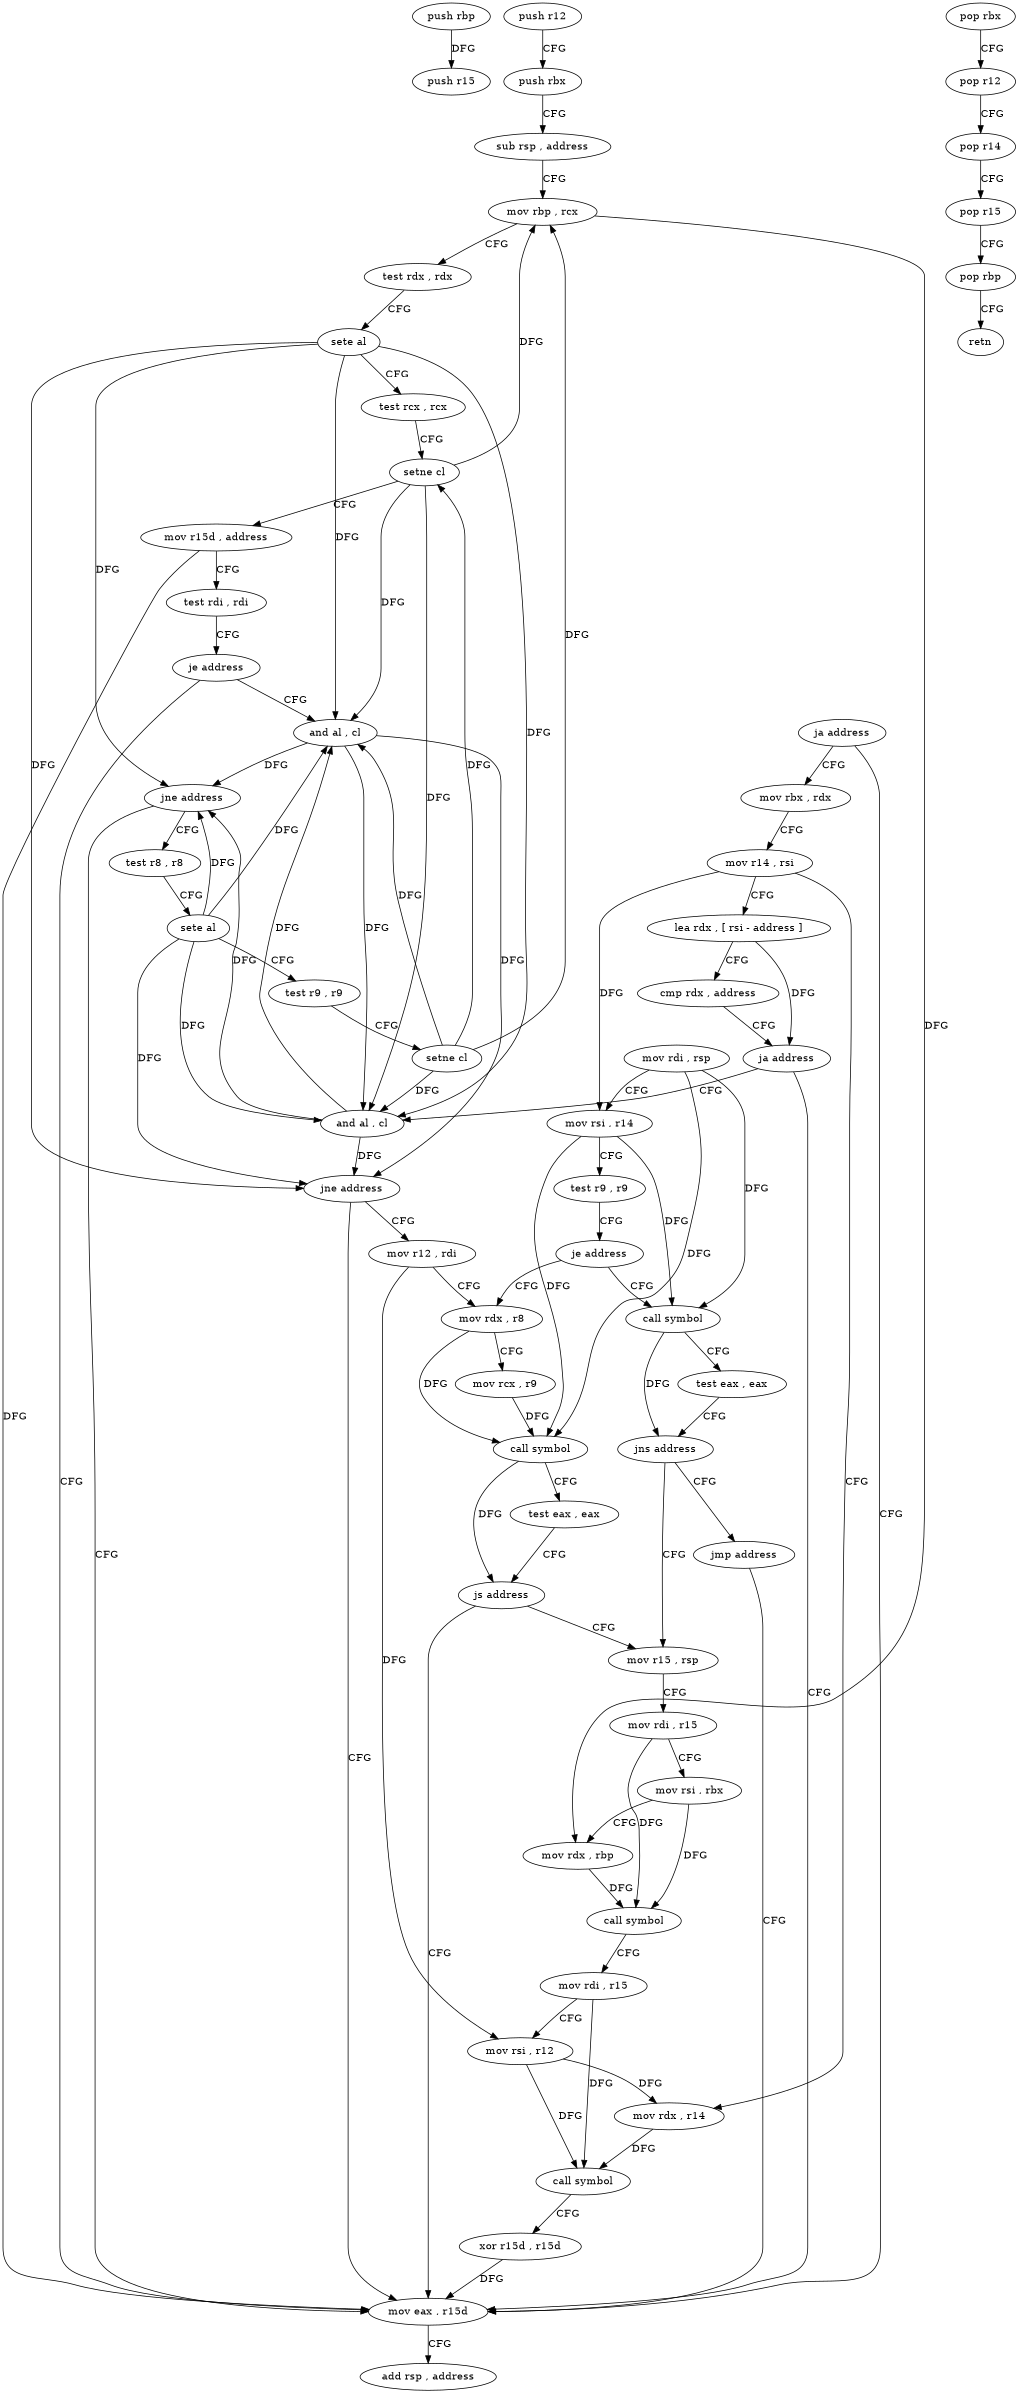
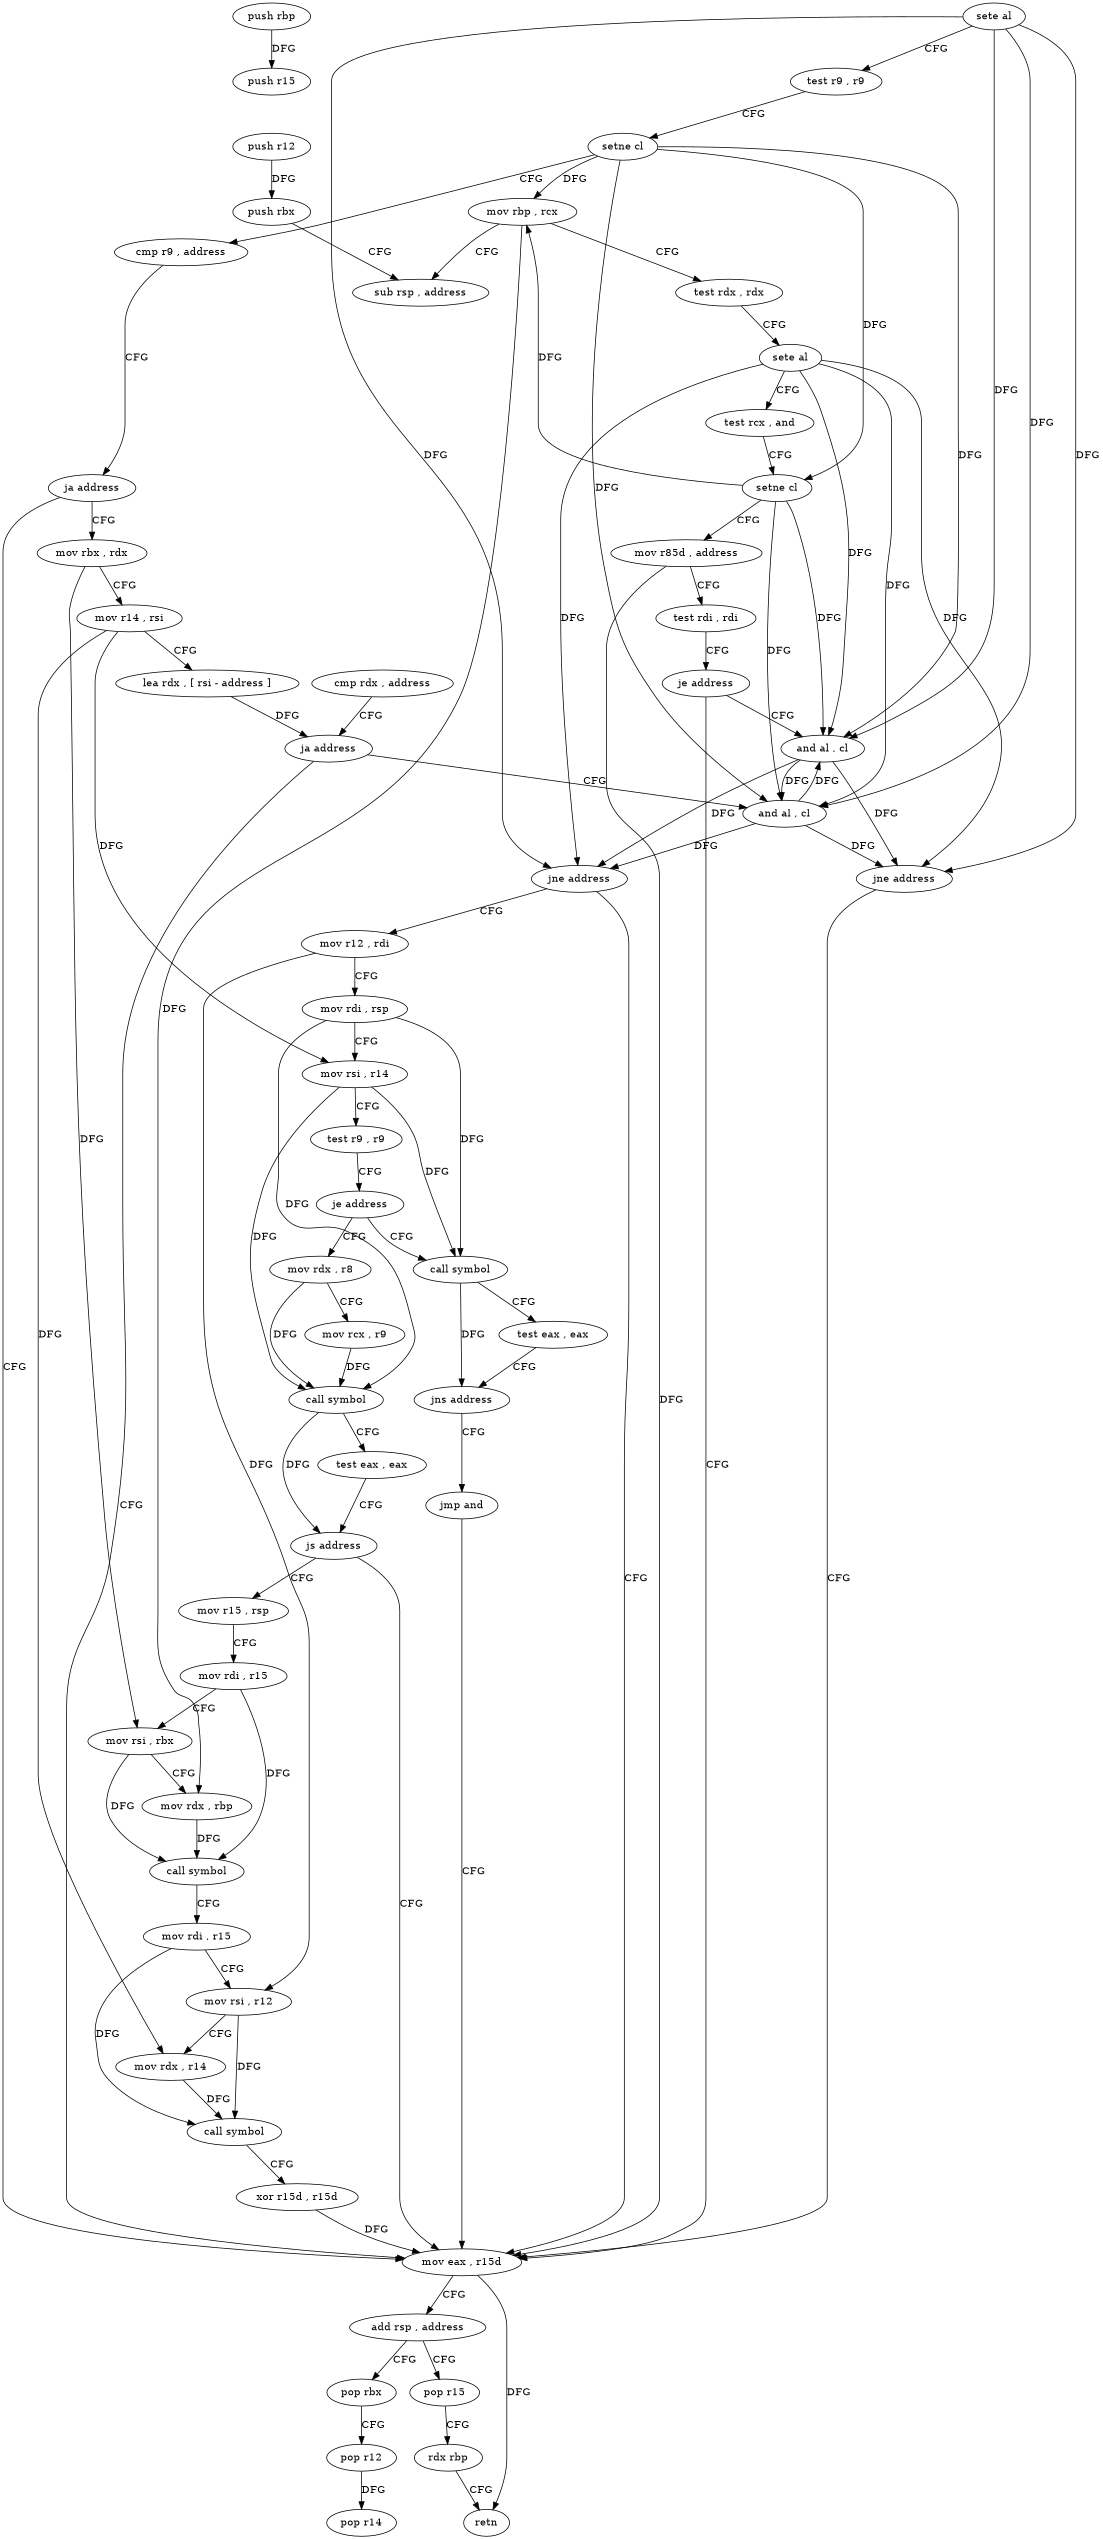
edge "push r12" -> "push rbx": label "CFG" -> "DFG"
edge "pop r12" -> "pop r14": label "CFG" -> "DFG"
edge "sub rsp , address" -> "mov rbp , rcx": reversed
edge "pop r14" -> "pop r15": now "add rsp , address" -> "pop r15"
node "cmp r9 , address": added
node "pop rbp": label "pop rbp" -> "rdx rbp"
node "test rcx , rcx": label "test rcx , rcx" -> "test rcx , and"
node "mov r15d , address": label "mov r15d , address" -> "mov r85d , address"
node "test r8 , r8": removed
edge "lea rdx , [ rsi - address ]" -> "cmp rdx , address": removed, label "CFG"
edge "mov rbx , rdx" -> "mov rsi , rbx": added, label "DFG"
edge "mov r12 , rdi" -> "mov rdx , r8": now "mov r12 , rdi" -> "mov rdi , rsp"
edge "mov r14 , rsi" -> "mov rdx , r14": label "CFG" -> "DFG"
edge "jns address" -> "mov r15 , rsp": removed, label "CFG"
node "jmp address": label "jmp address" -> "jmp and"
edge "mov rsi , r12" -> "mov rdx , r14": label "DFG" -> "CFG"
edge "add rsp , address" -> "pop rbx": added, label "CFG"
edge "mov eax , r15d" -> "retn": added, label "DFG"
